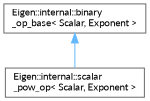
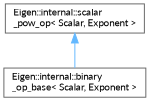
edge "Eigen::internal::scalar _pow_op< Scalar, Exponent >" -> "Eigen::internal::binary _op_base< Scalar, Exponent >": reversed
